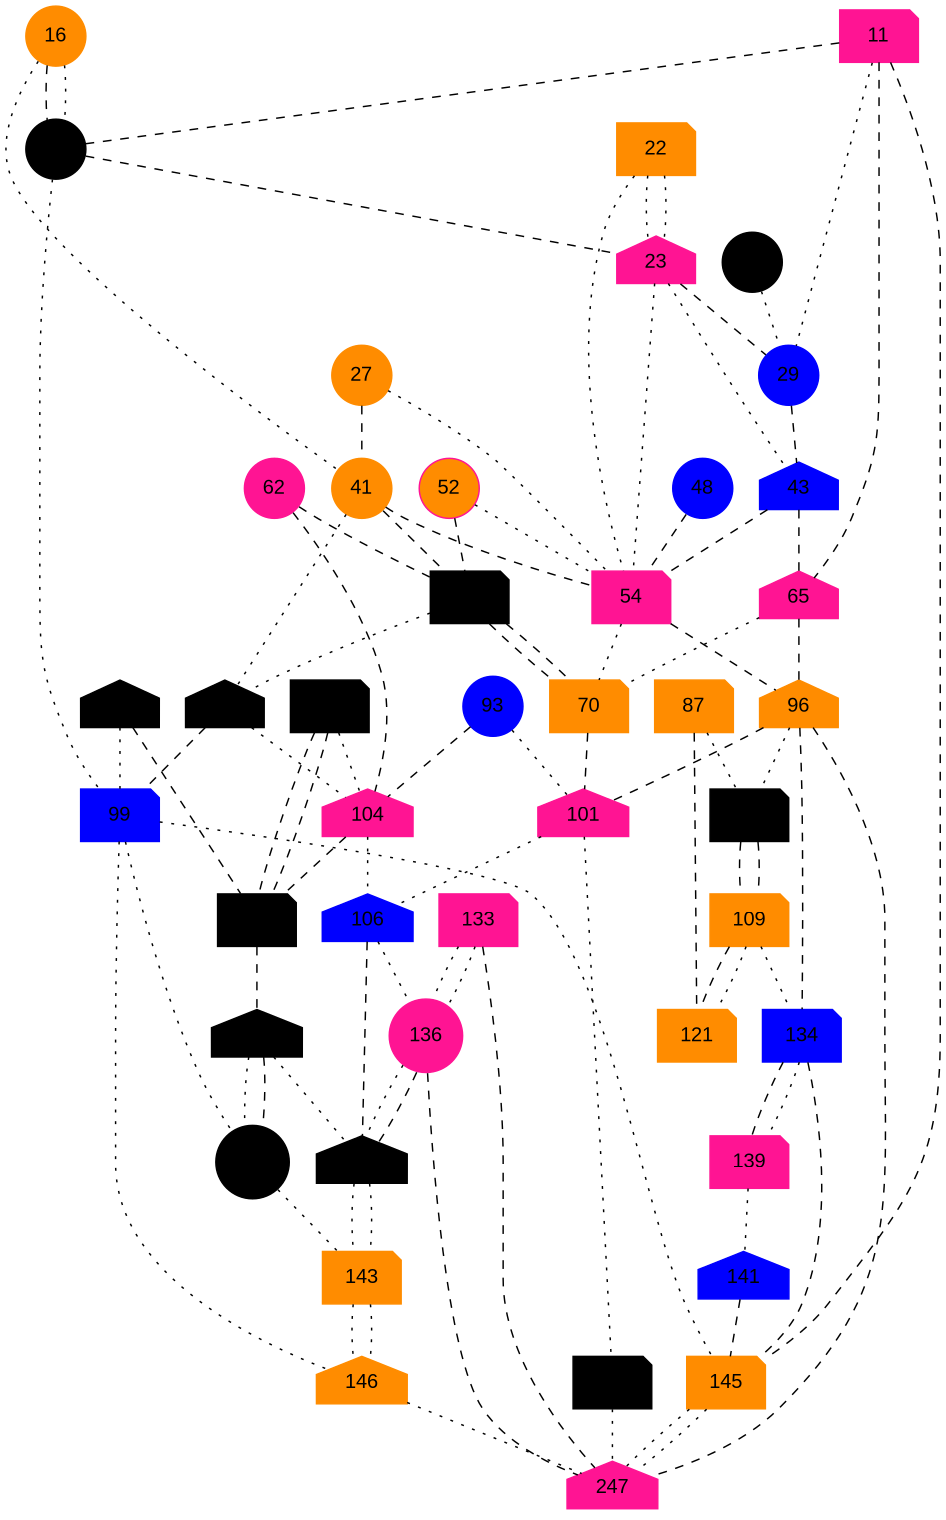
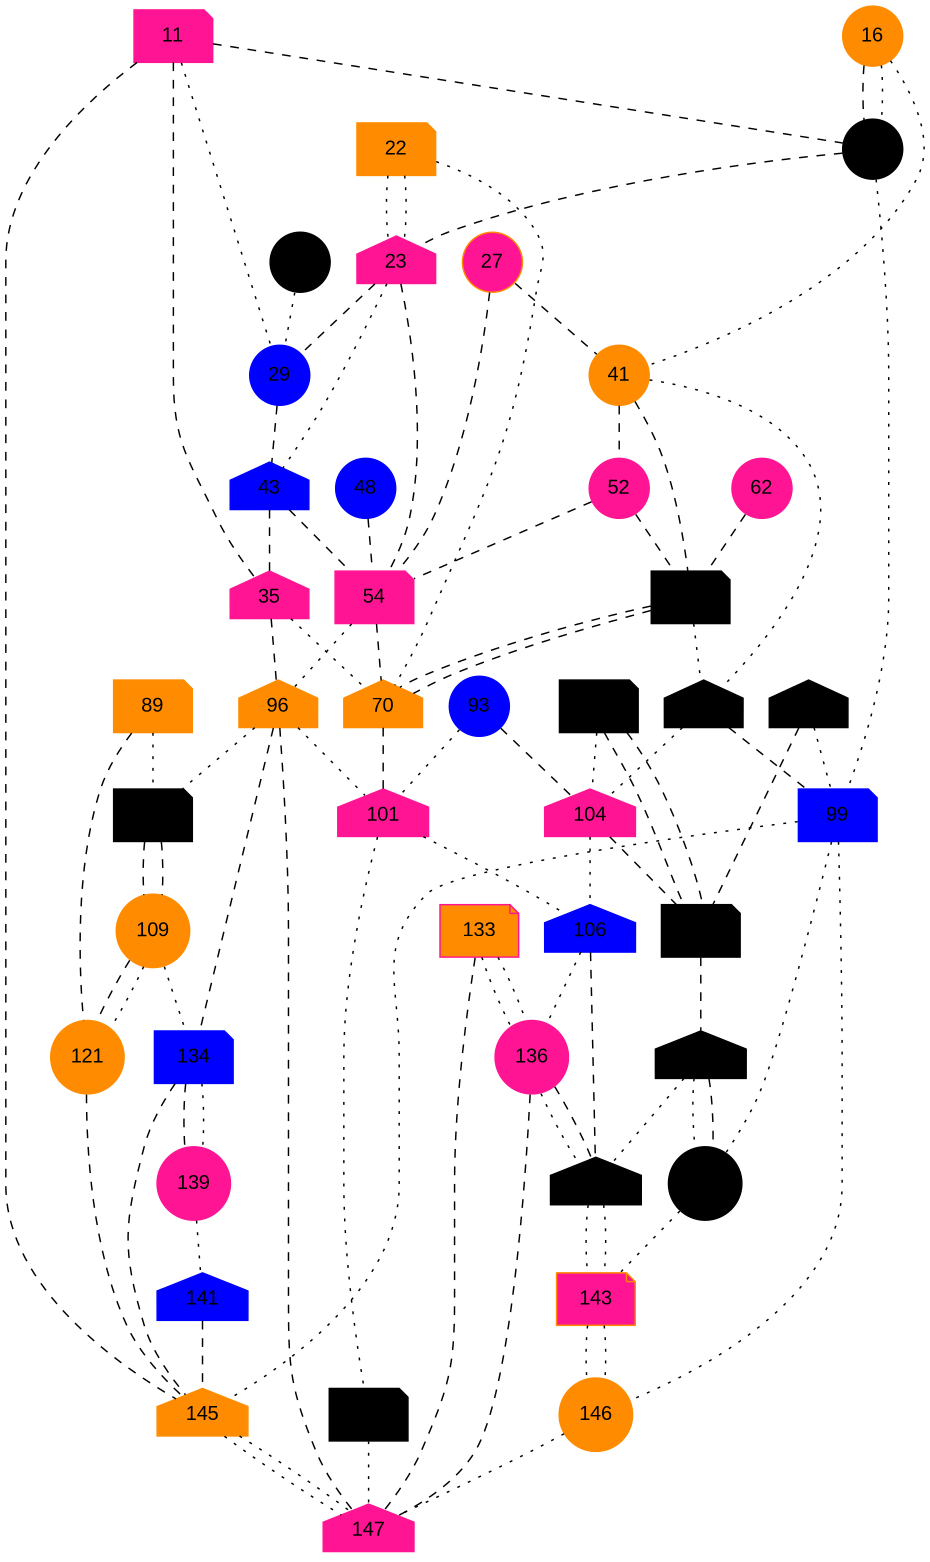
edge "22" -- "54": now "22" -- "70"
node "27": fillcolor darkorange -> deeppink
edge "23" -- "54": style dotted -> dashed
edge "27" -- "54": style dotted -> dashed
node "52": fillcolor darkorange -> deeppink
edge "52" -- "54": style dotted -> dashed
edge "41" -- "54": now "41" -- "52"
node "65": label "65" -> "35"
edge "62" -- "104": removed
edge "54" -- "70": style dotted -> dashed
edge "54" -- "96": style dashed -> dotted
node "70": shape note -> house
node "87": label "87" -> "89"
edge "96" -- "101": style dashed -> dotted
node "133": fillcolor deeppink -> darkorange
node "109": shape note -> circle
node "121": shape note -> circle
node "139": shape note -> circle
edge "121" -- "145": added
node "143": fillcolor darkorange -> deeppink
node "146": shape house -> circle
node "145": shape note -> house
node "247": label "247" -> "147"
